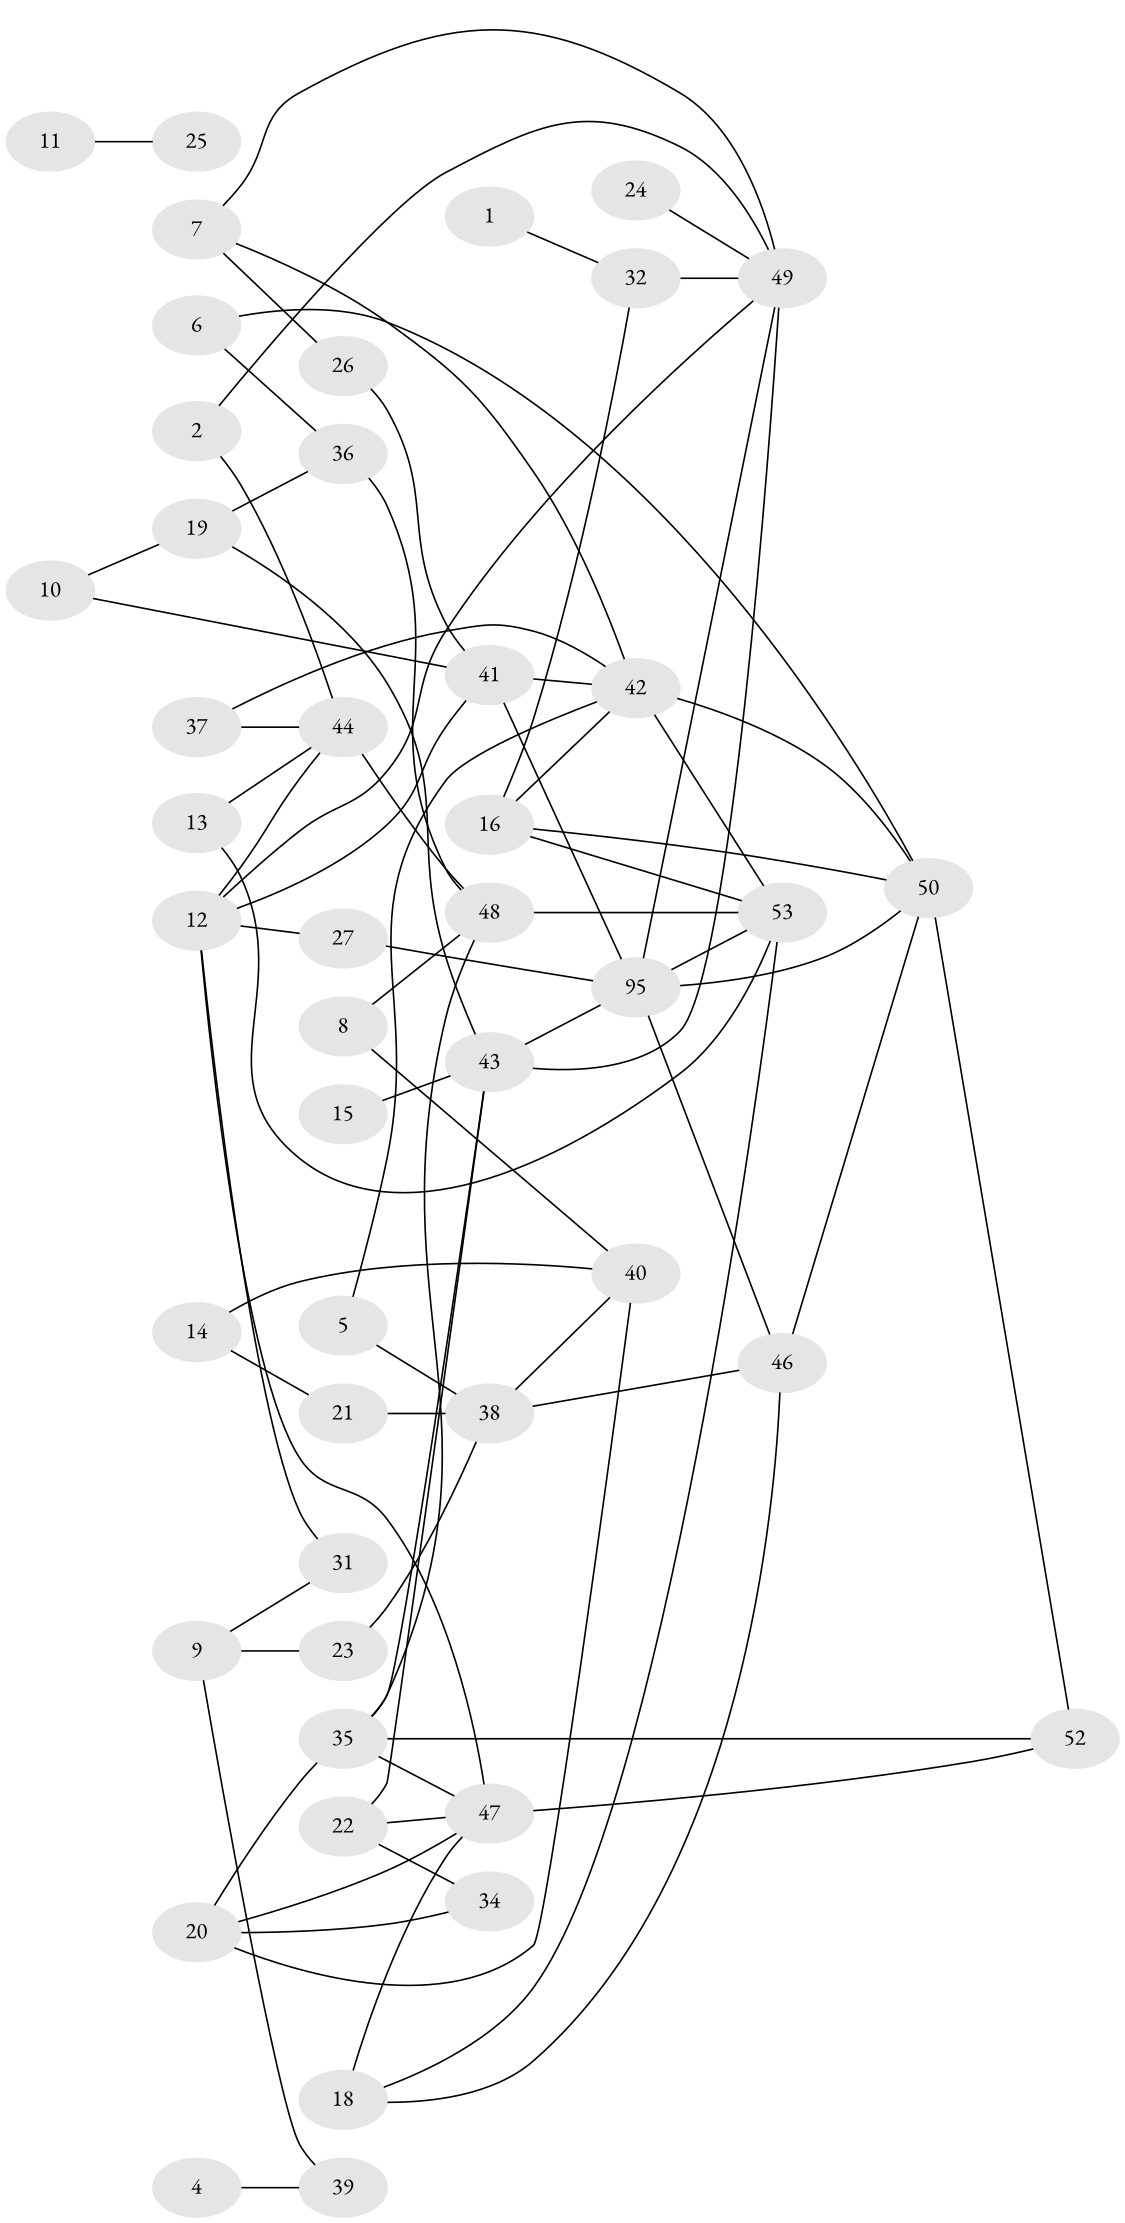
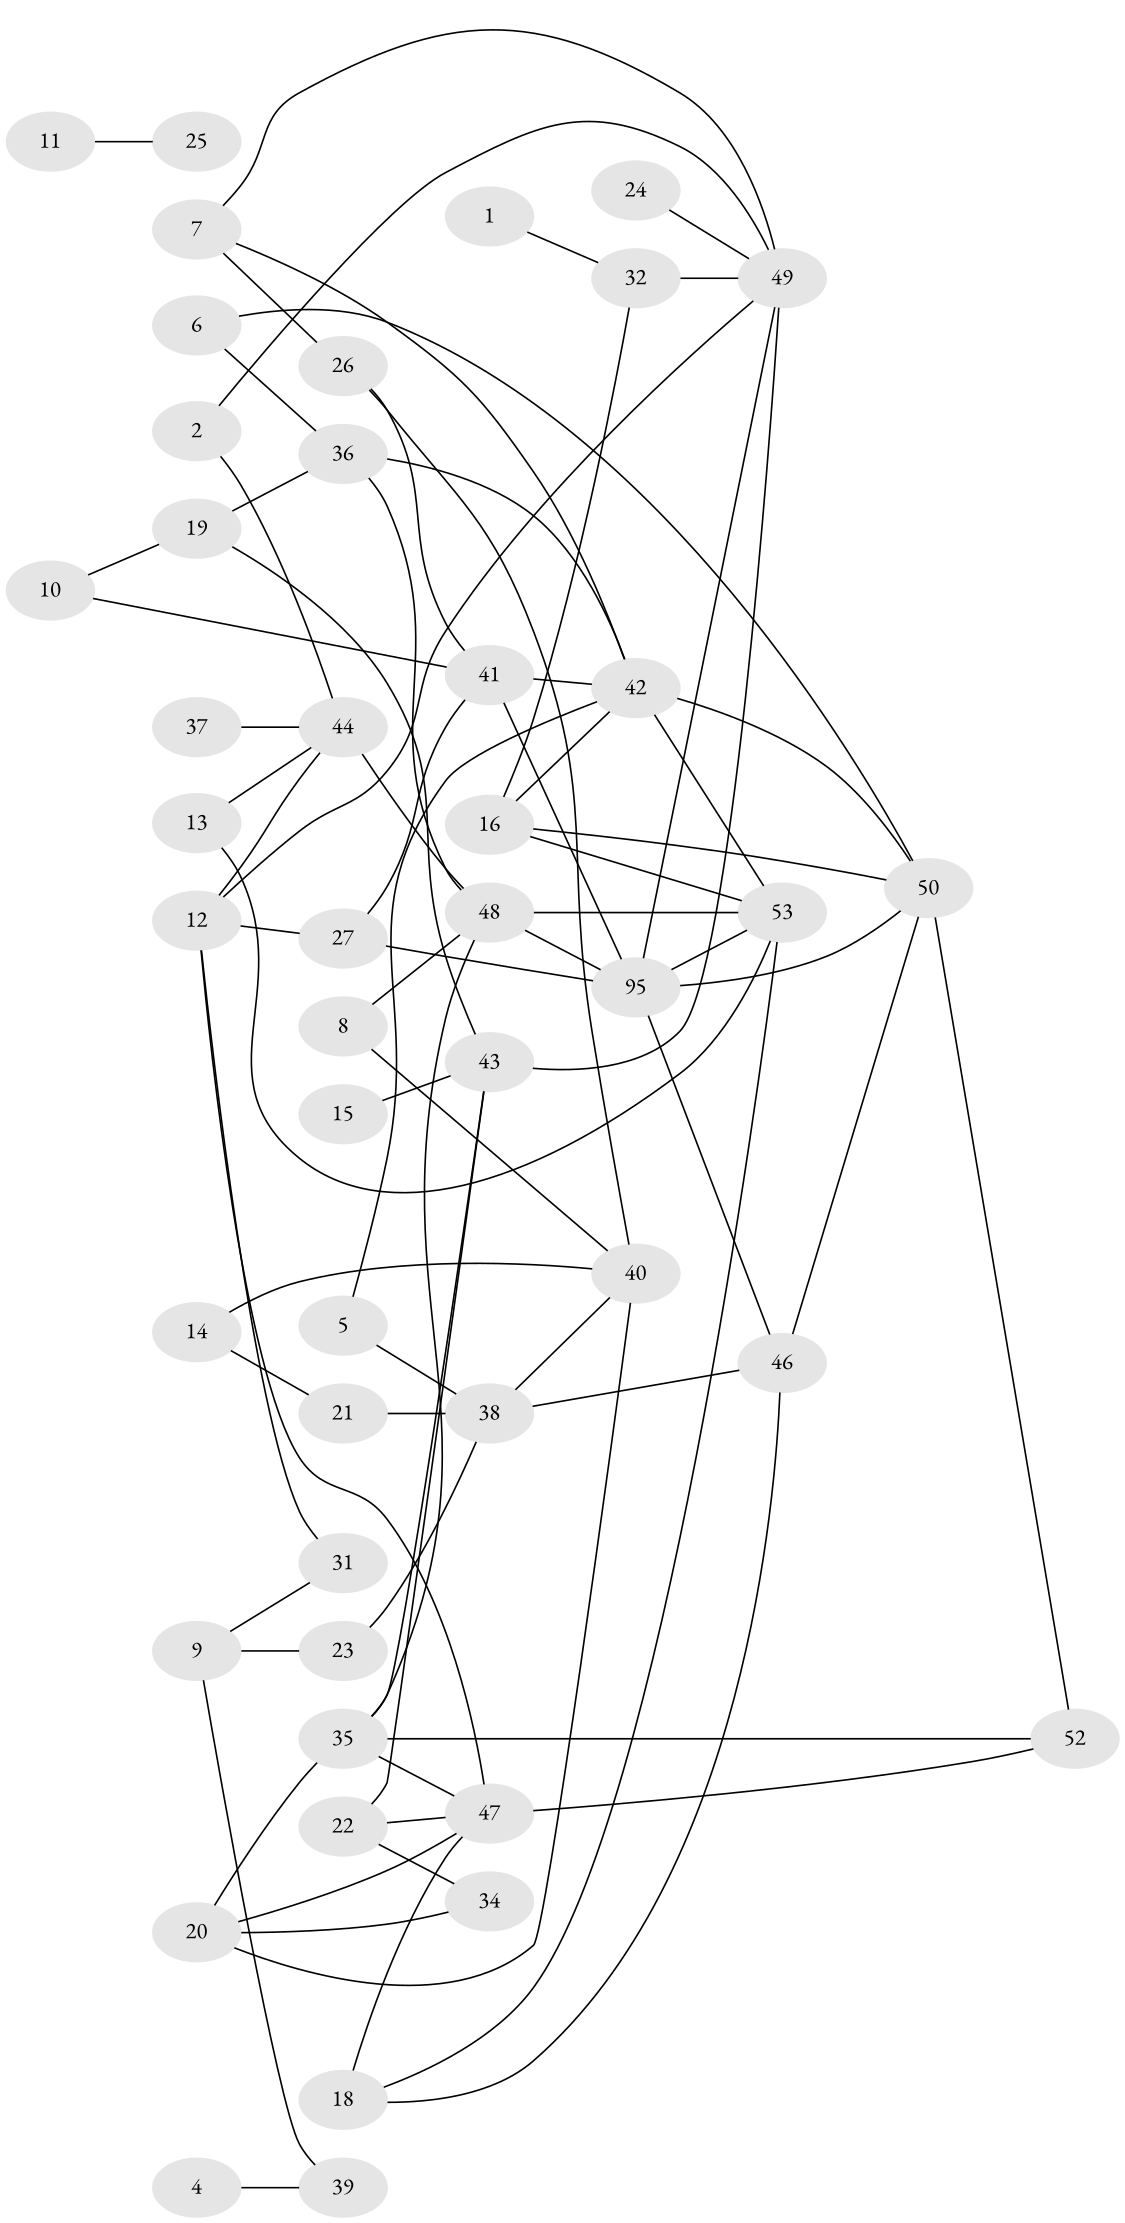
edge "42" -- "37": now "42" -- "36"
edge "26" -- "40": added
edge "41" -- "12": now "41" -- "27"
edge "95" -- "43": now "95" -- "48"
